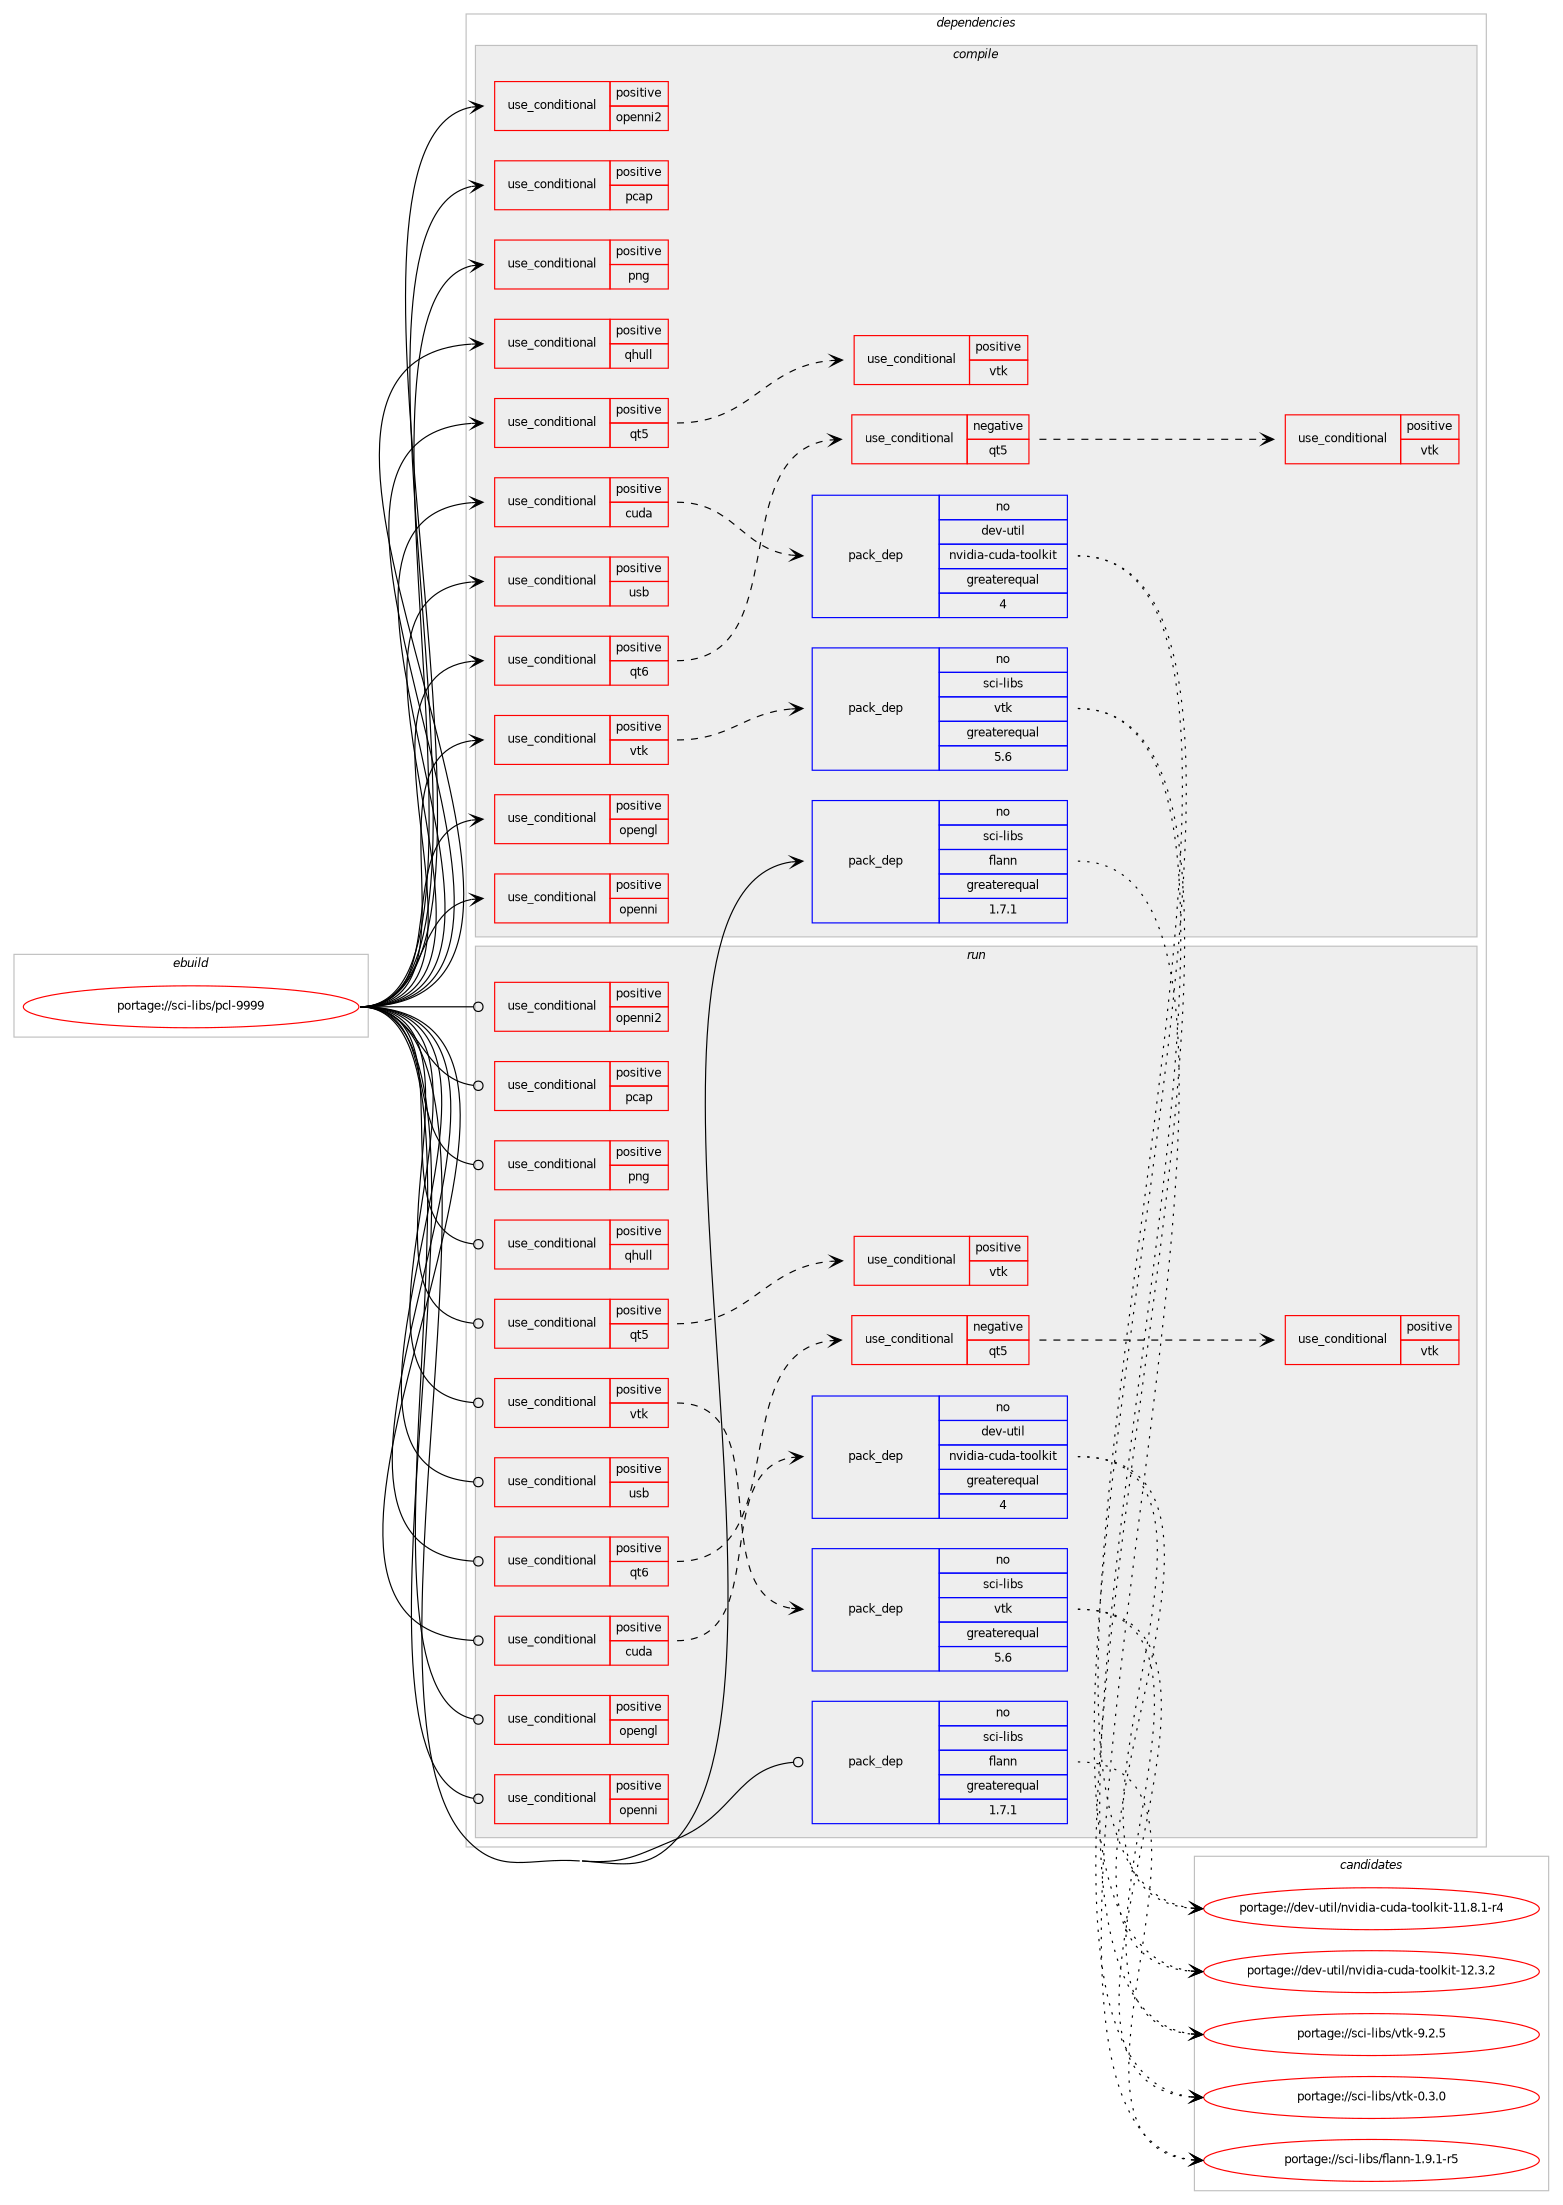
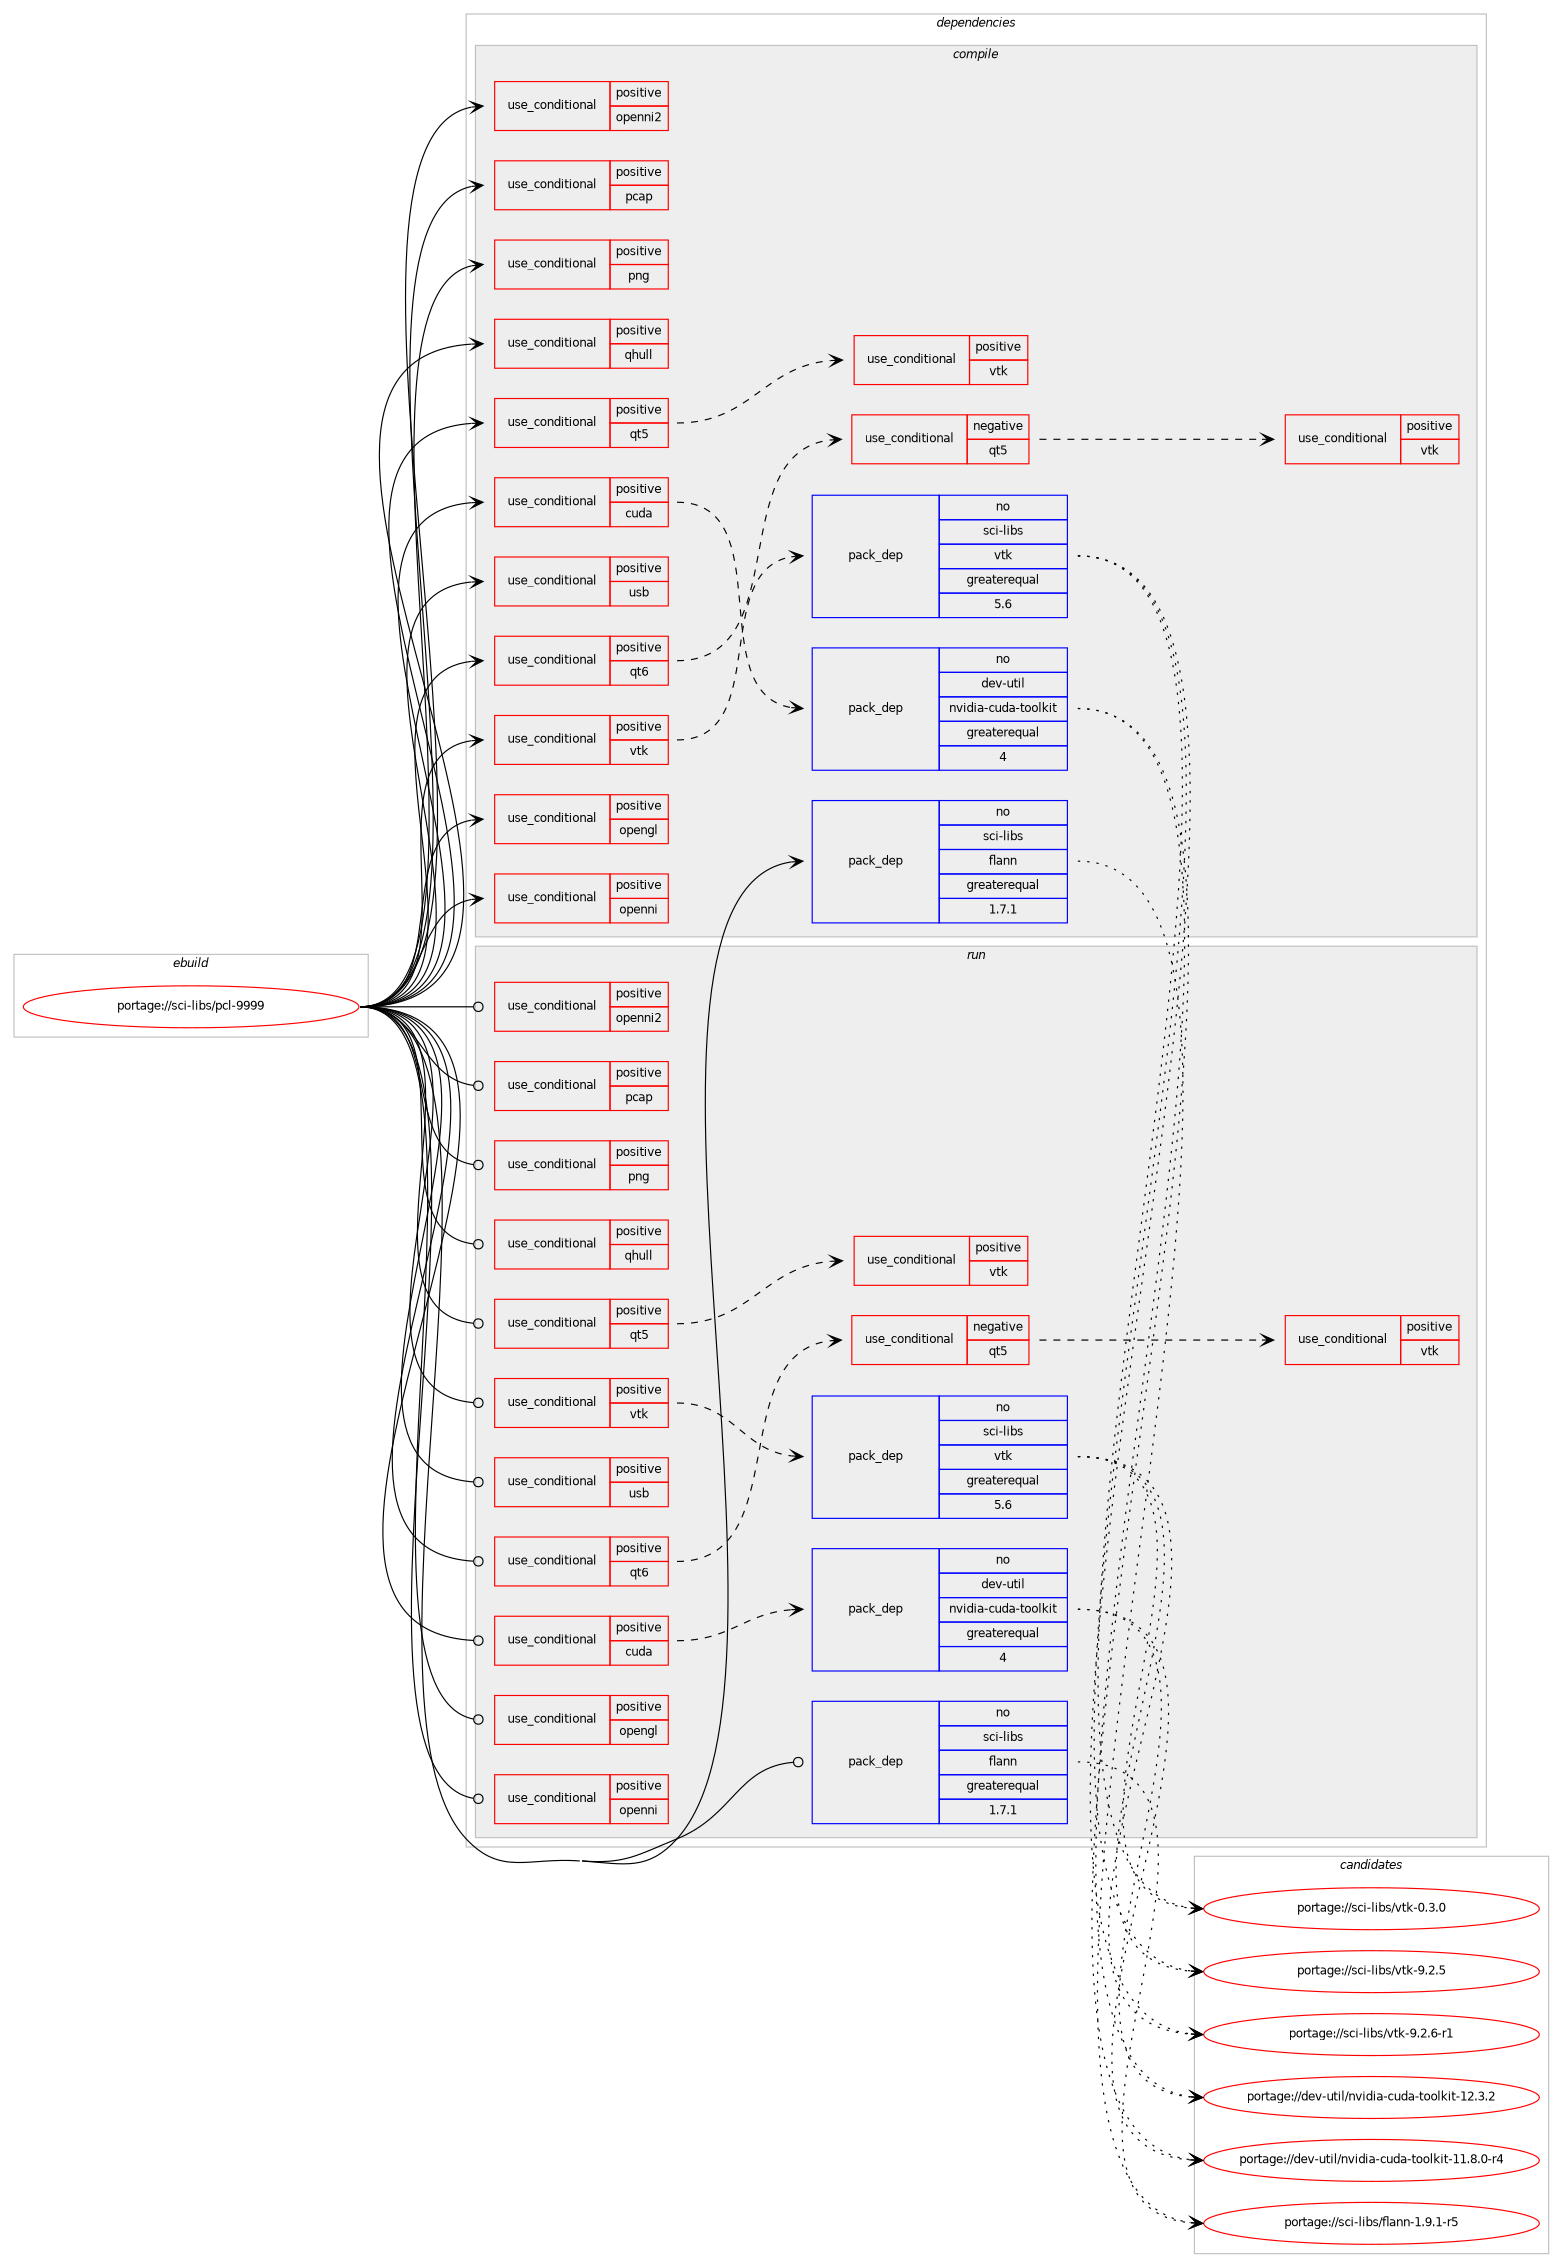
node "portage://dev-util/nvidia-cuda-toolkit-11.8.1-r4": label "portage://dev-util/nvidia-cuda-toolkit-11.8.1-r4" -> "portage://dev-util/nvidia-cuda-toolkit-11.8.0-r4"
node "portage://sci-libs/vtk-9.2.6-r1": added
